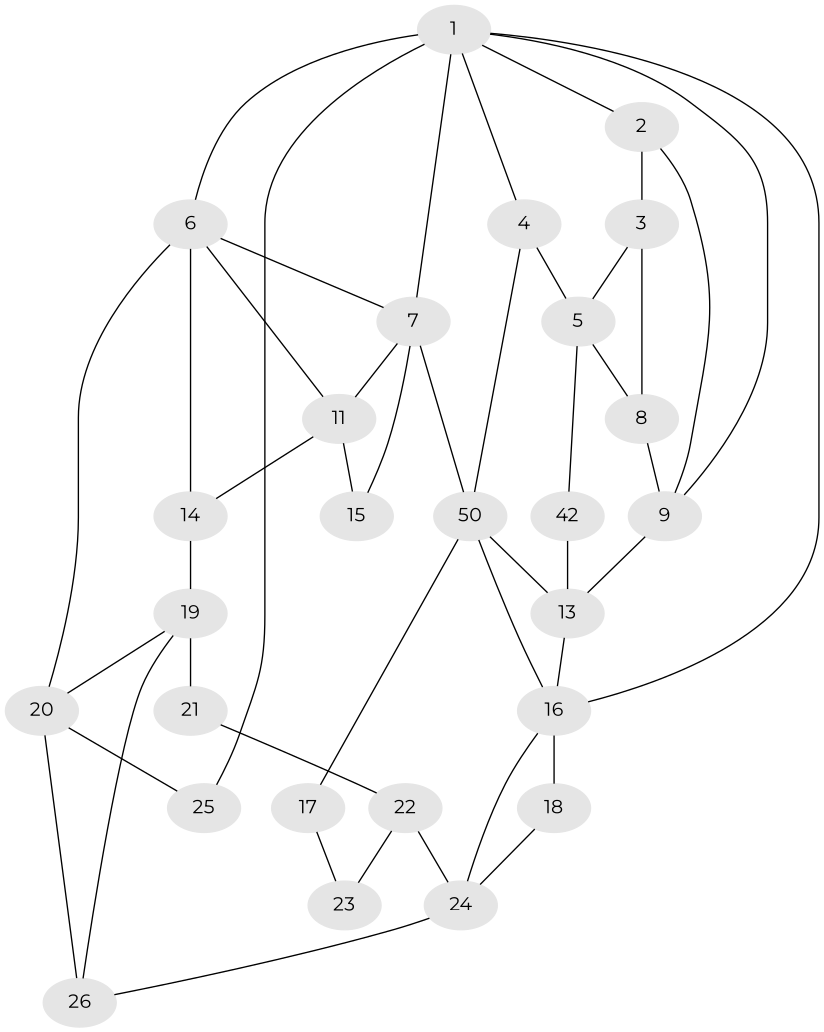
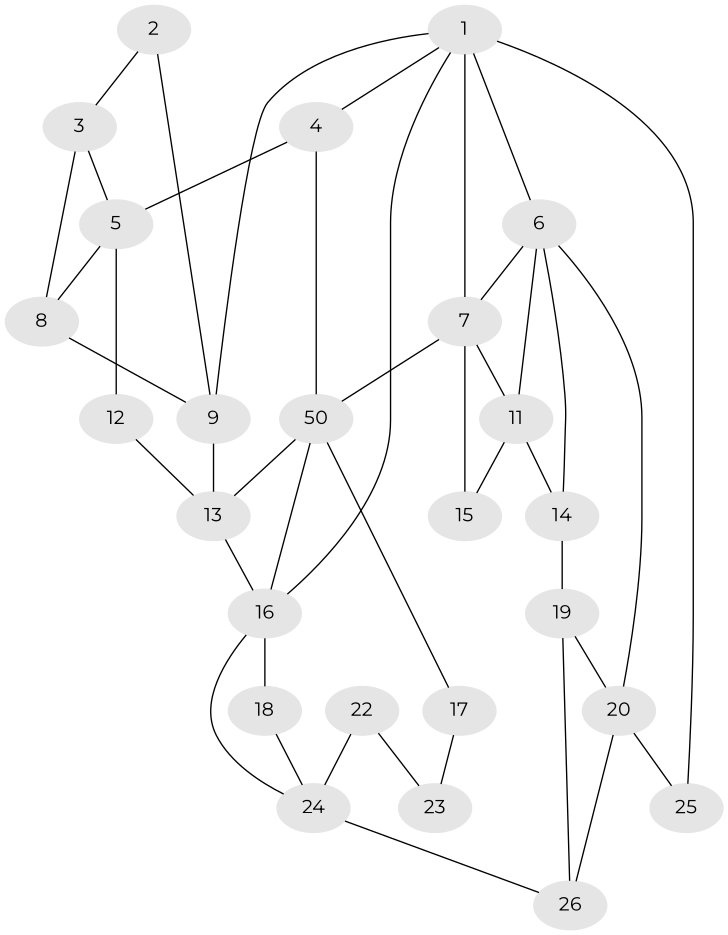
edge "1" -- "2": removed
node "42": label "42" -> "12"
node "21": removed
